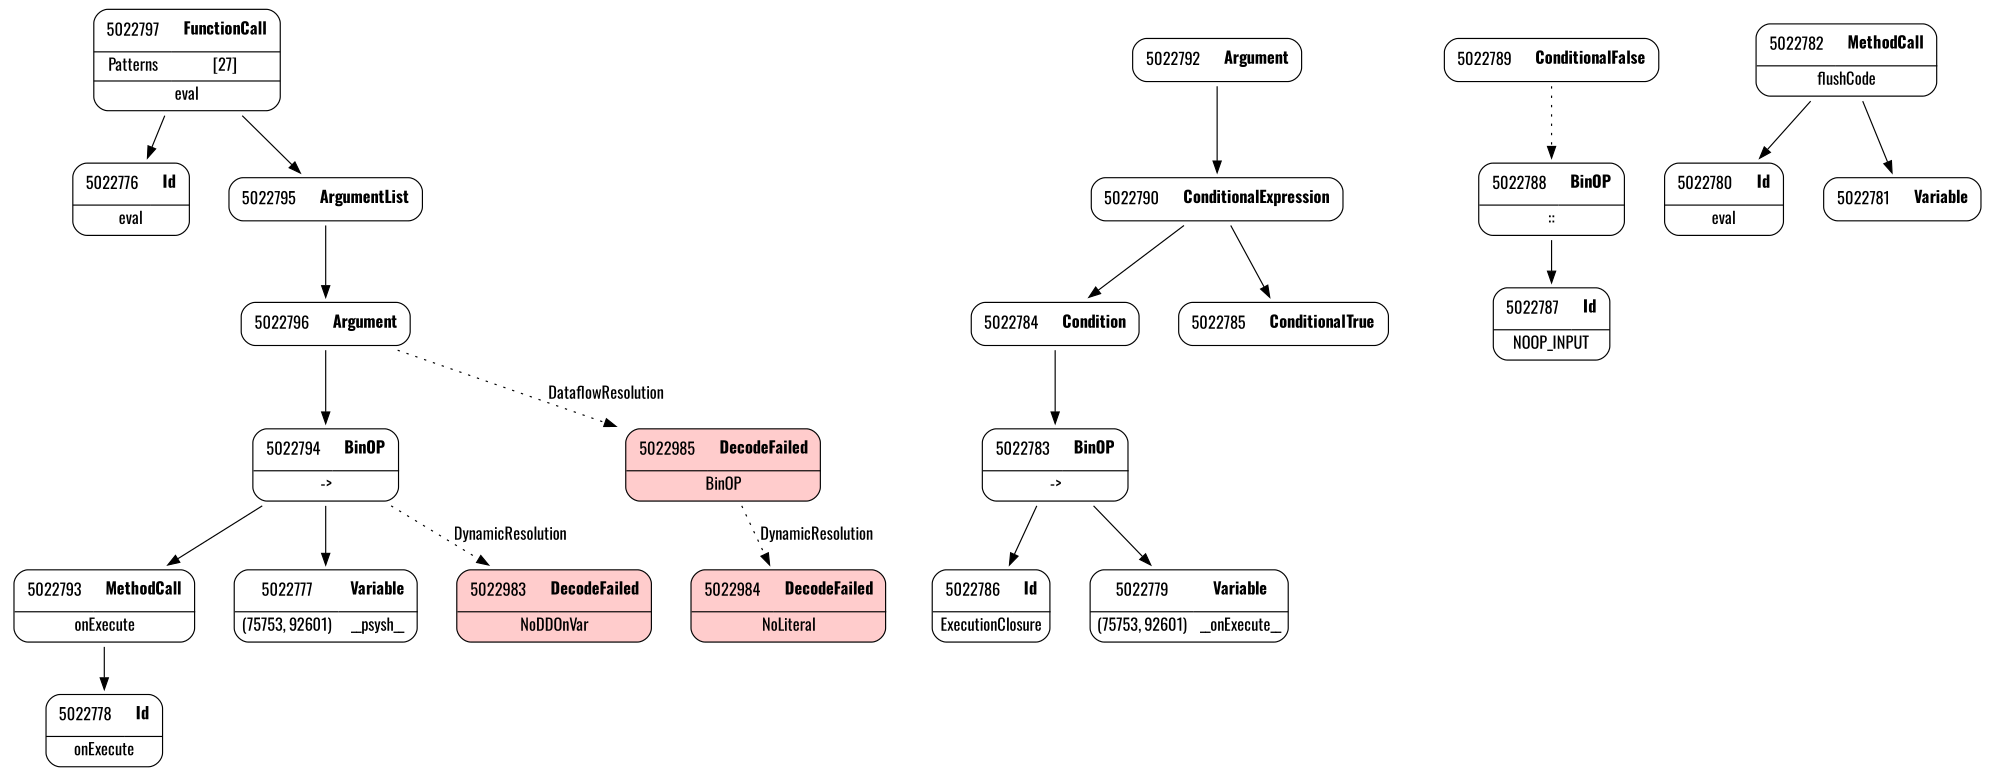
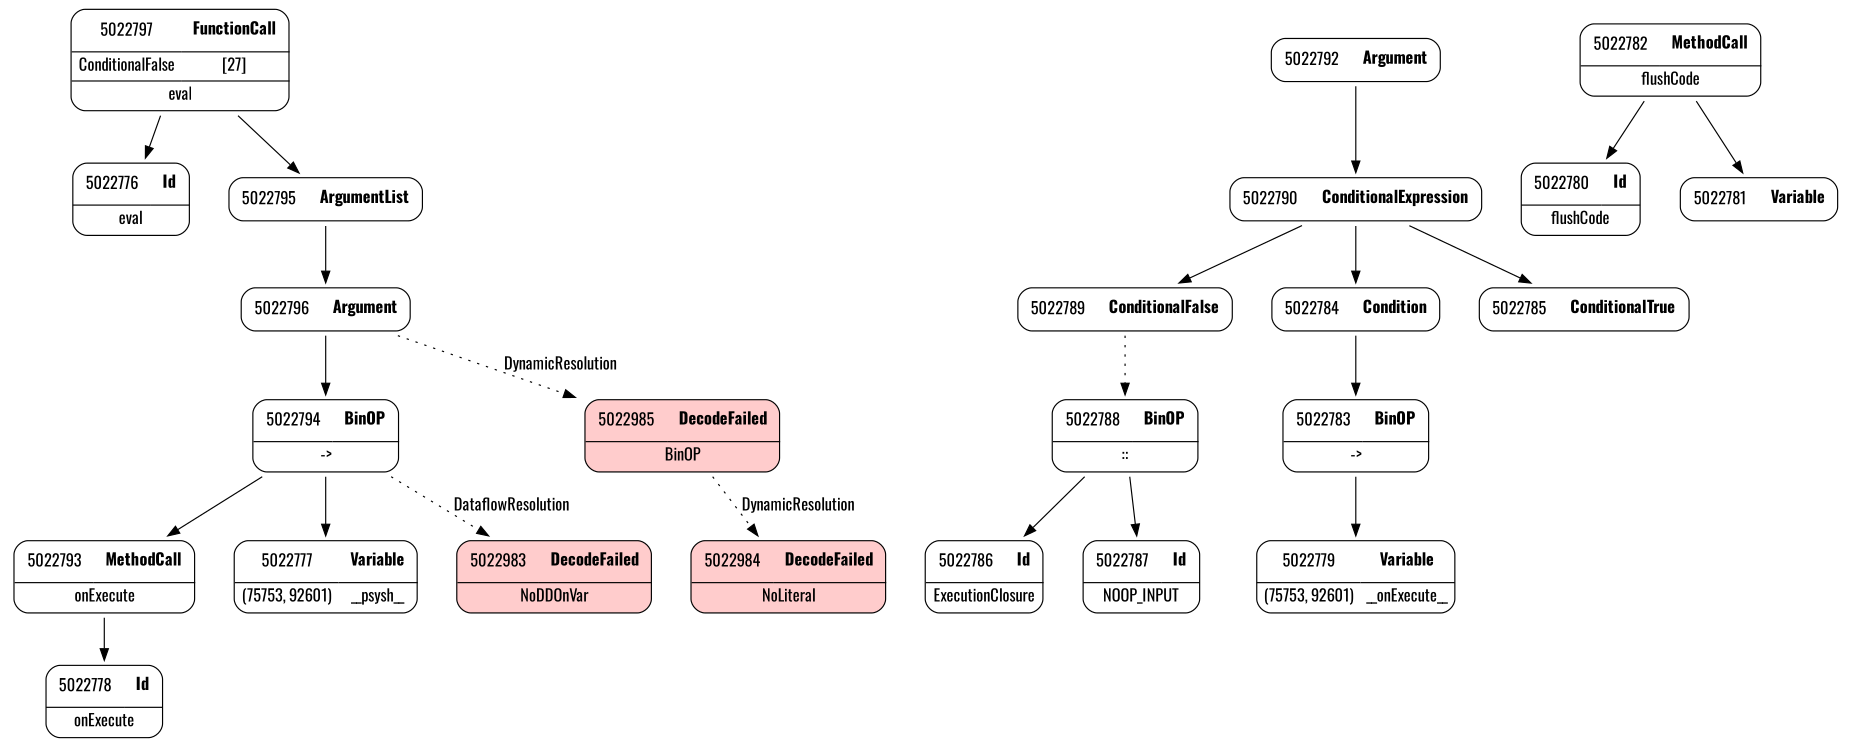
node "5022797": text "Patterns" -> "ConditionalFalse"
node "5022780": text "eval" -> "flushCode"
edge "5022790" -> "5022789": added
edge "5022796" -> "5022985": label "DataflowResolution" -> "DynamicResolution"
edge "5022783" -> "5022786": now "5022788" -> "5022786"
edge "5022794" -> "5022983": label "DynamicResolution" -> "DataflowResolution"
